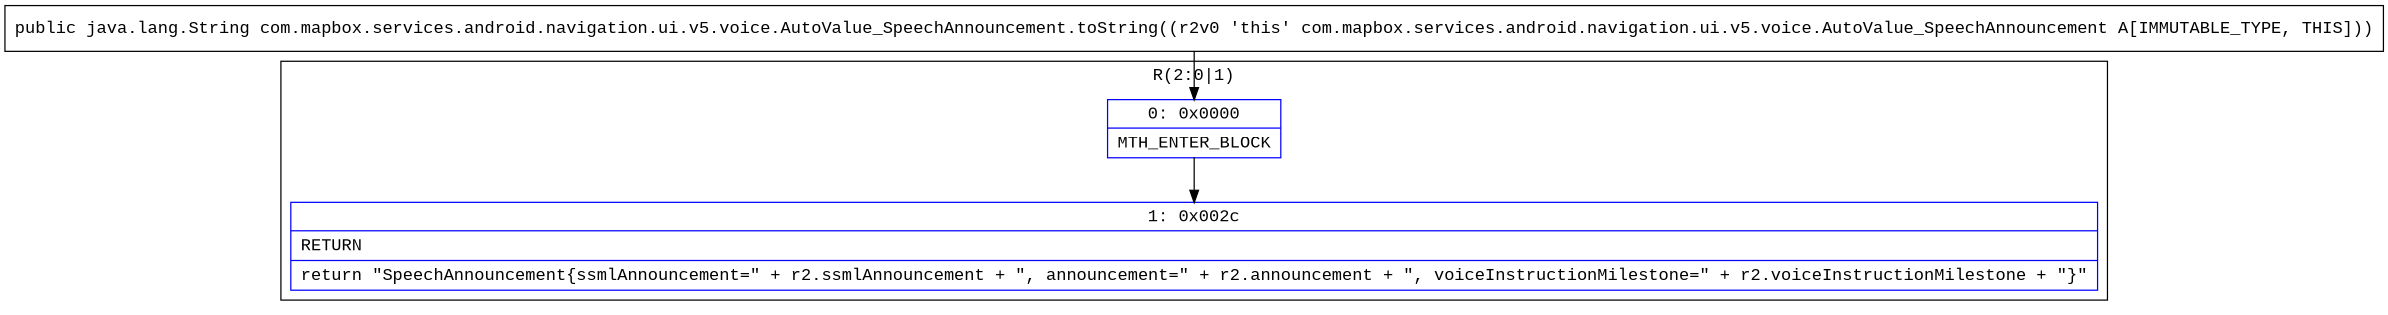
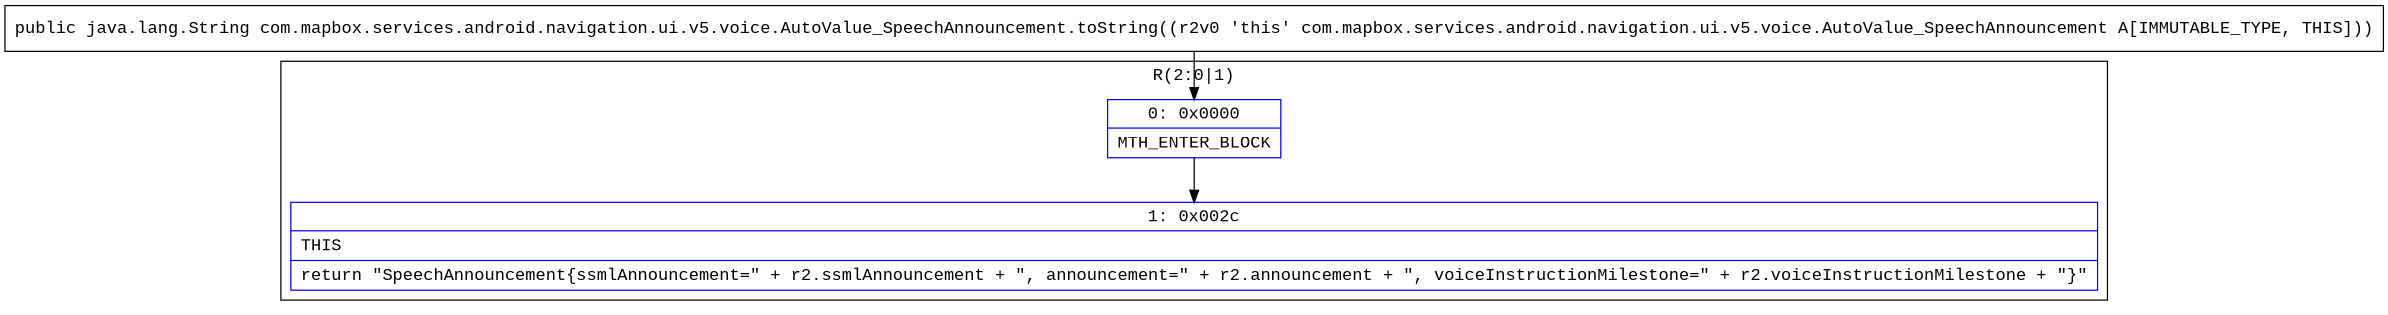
node "1: 0x002c": text "RETURN" -> "THIS"
